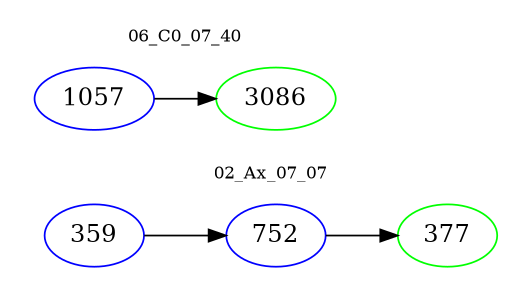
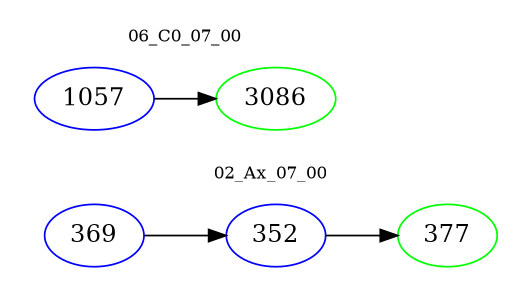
cluster "06_C0_07_40": label "06_C0_07_40" -> "06_C0_07_00"
cluster "02_Ax_07_07": label "02_Ax_07_07" -> "02_Ax_07_00"
node "359": label "359" -> "369"
node "752": label "752" -> "352"
